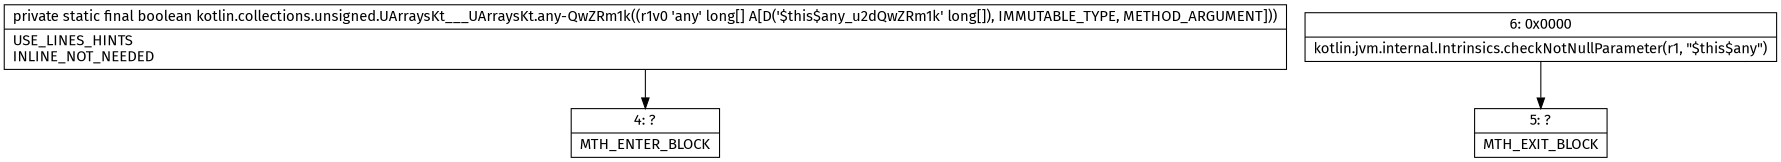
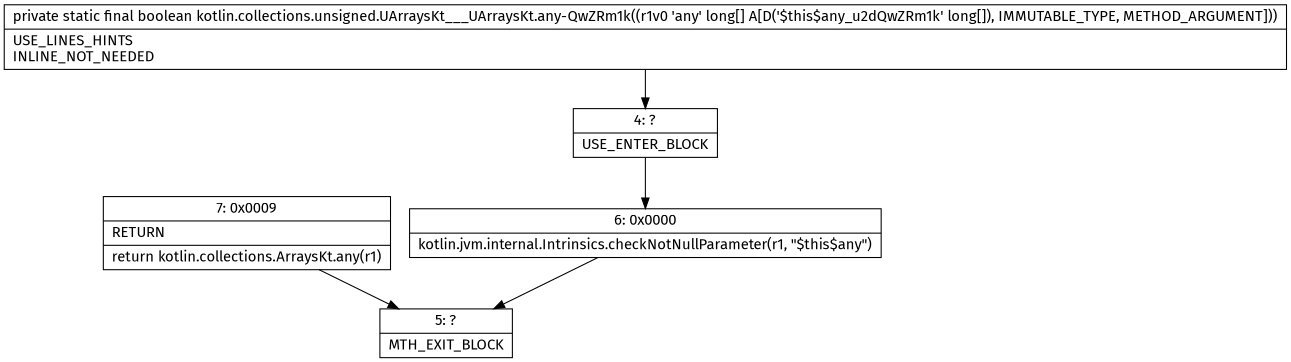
node "4: ?": text "MTH_ENTER_BLOCK" -> "USE_ENTER_BLOCK"
edge "4: ?" -> "6: 0x0000": added
node "7: 0x0009": added
